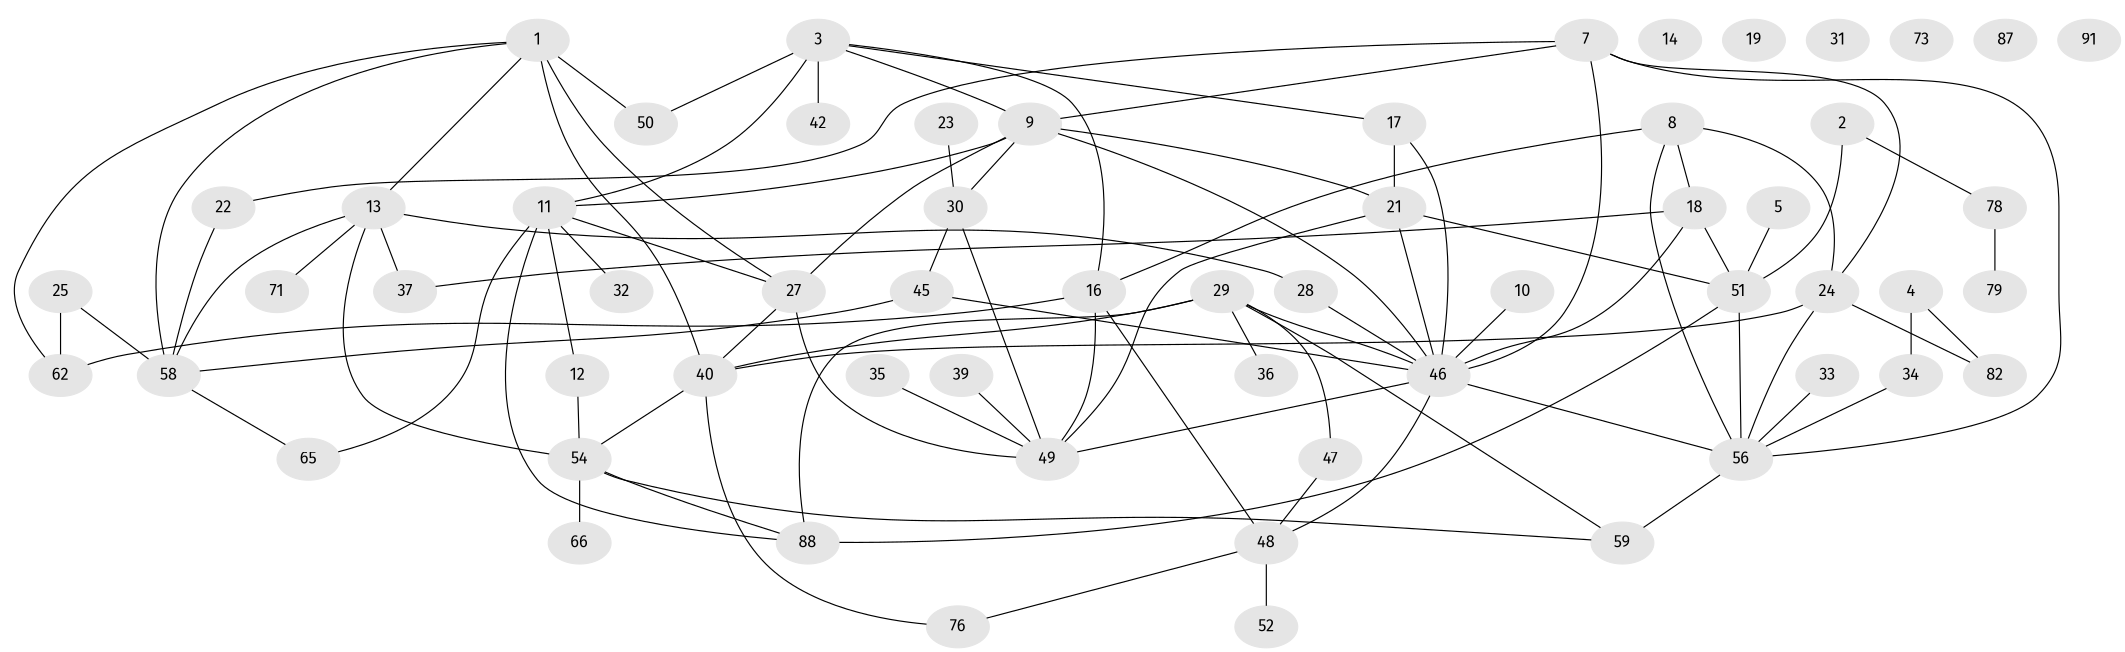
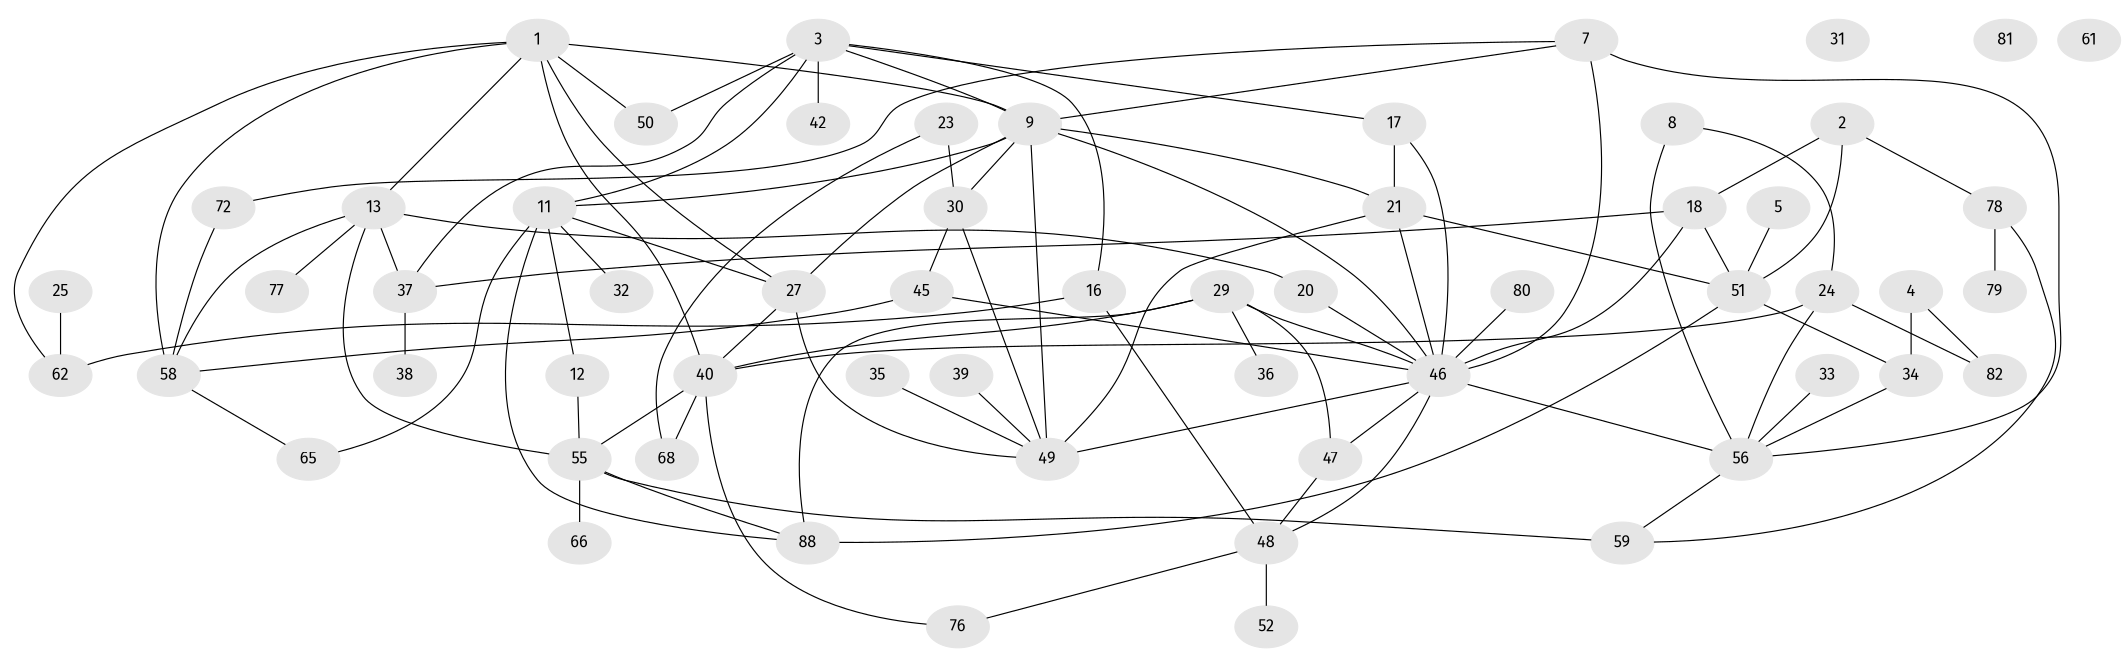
node "14": removed
node "19": removed
node "73": removed
node "87": label "87" -> "81"
node "91": label "91" -> "61"
edge "1" -- "9": added
edge "7" -- "24": removed
edge "3" -- "37": added
edge "8" -- "18": now "2" -- "18"
edge "8" -- "16": removed
node "22": label "22" -> "72"
node "71": label "71" -> "77"
node "28": label "28" -> "20"
node "10": label "10" -> "80"
edge "25" -- "58": removed
node "38": added
edge "51" -- "56": now "51" -- "34"
edge "16" -- "49": now "9" -- "49"
edge "46" -- "47": added
edge "29" -- "59": now "78" -- "59"
node "54": label "54" -> "55"
node "68": added
